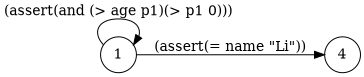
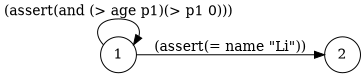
node "4": label "4" -> "2"
